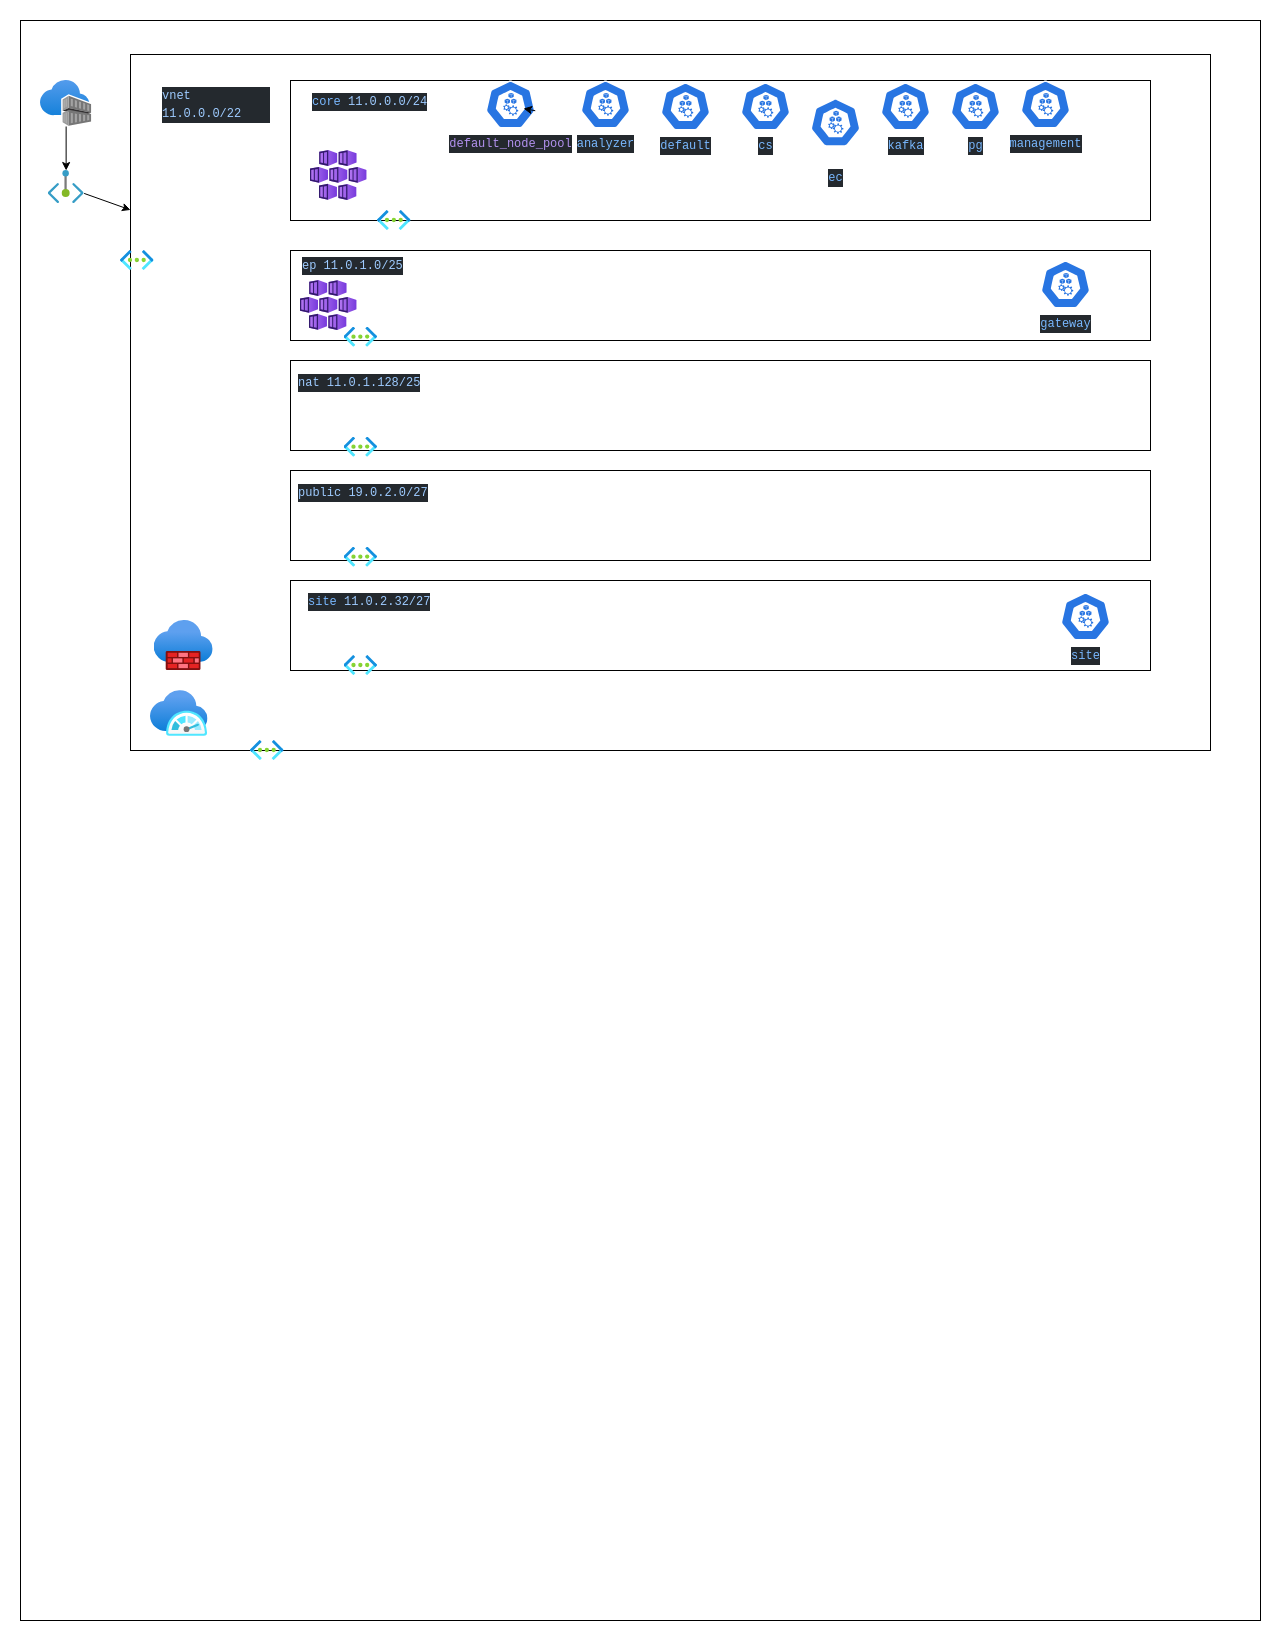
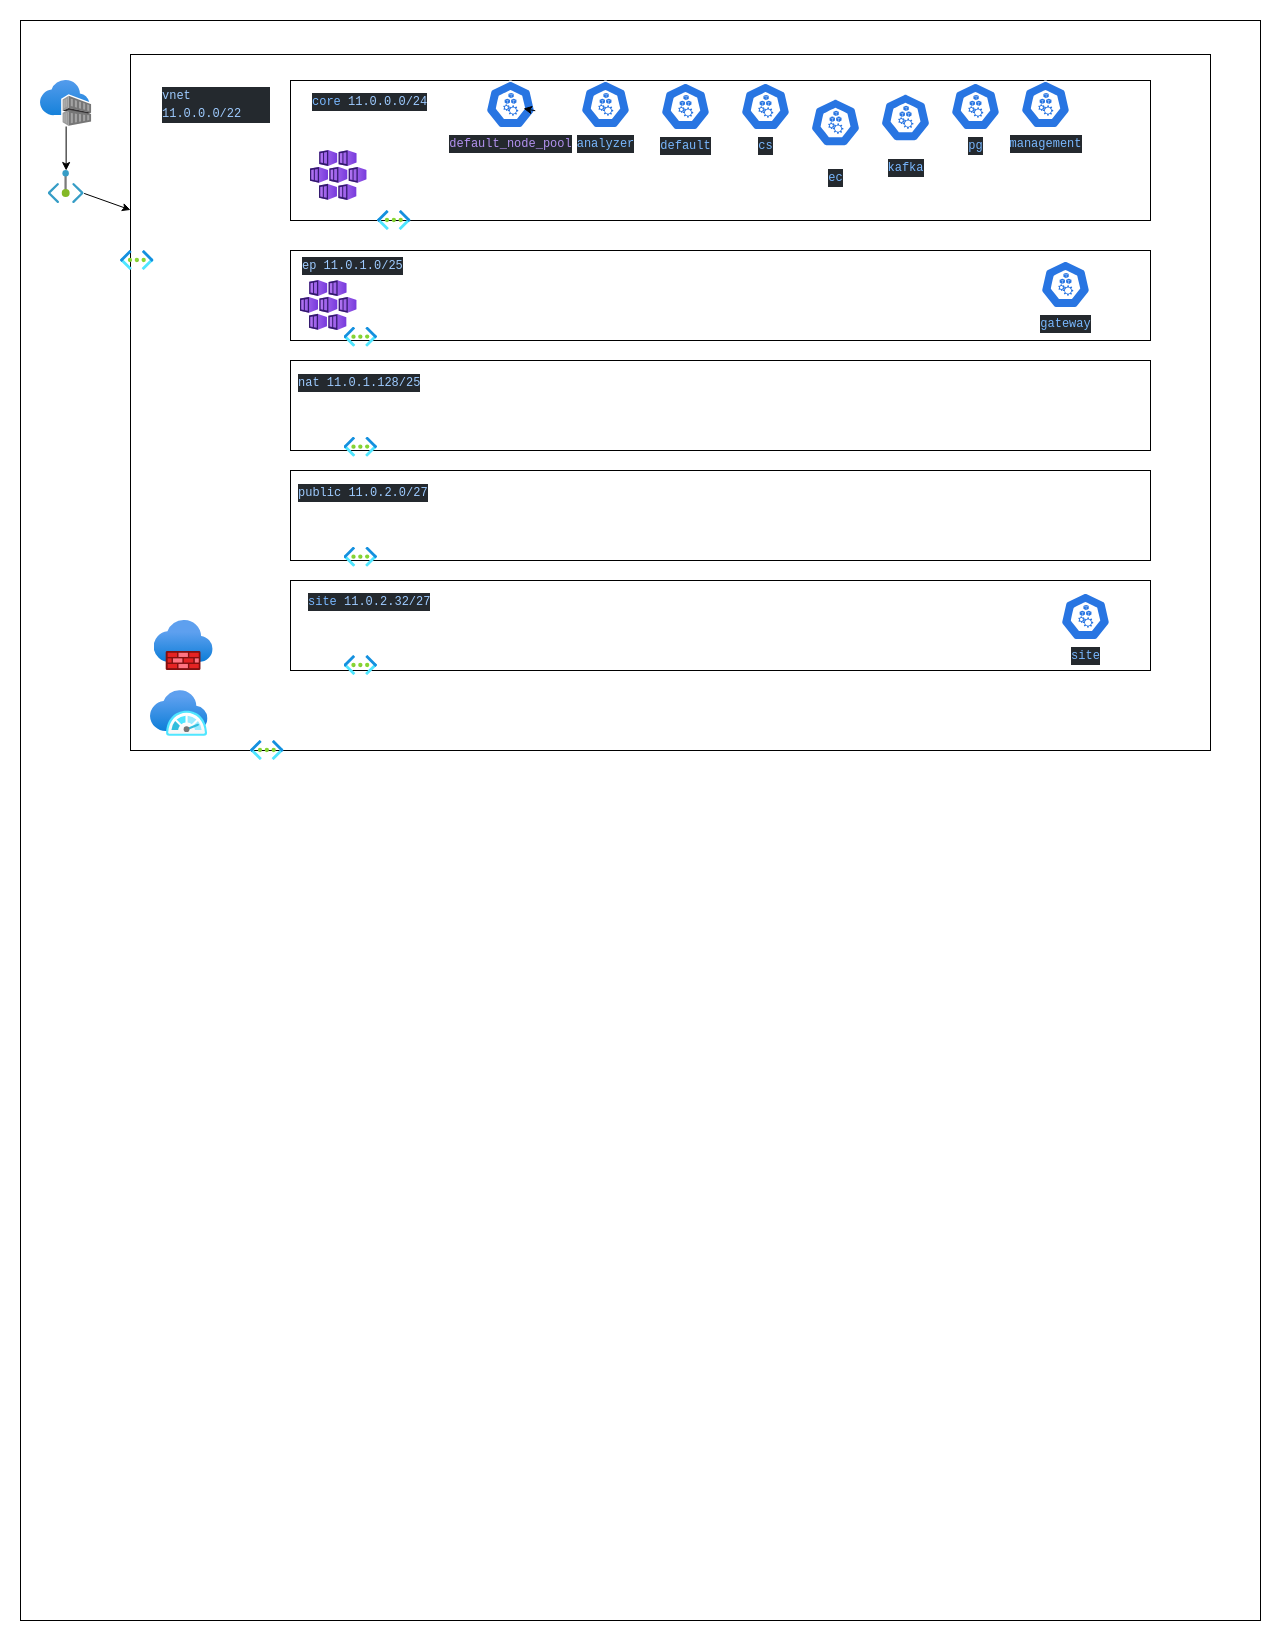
node "kafka": size 50x48 -> 50x70
node "public 19.0.2.0/27": label "public 19.0.2.0/27" -> "public 11.0.2.0/27"
